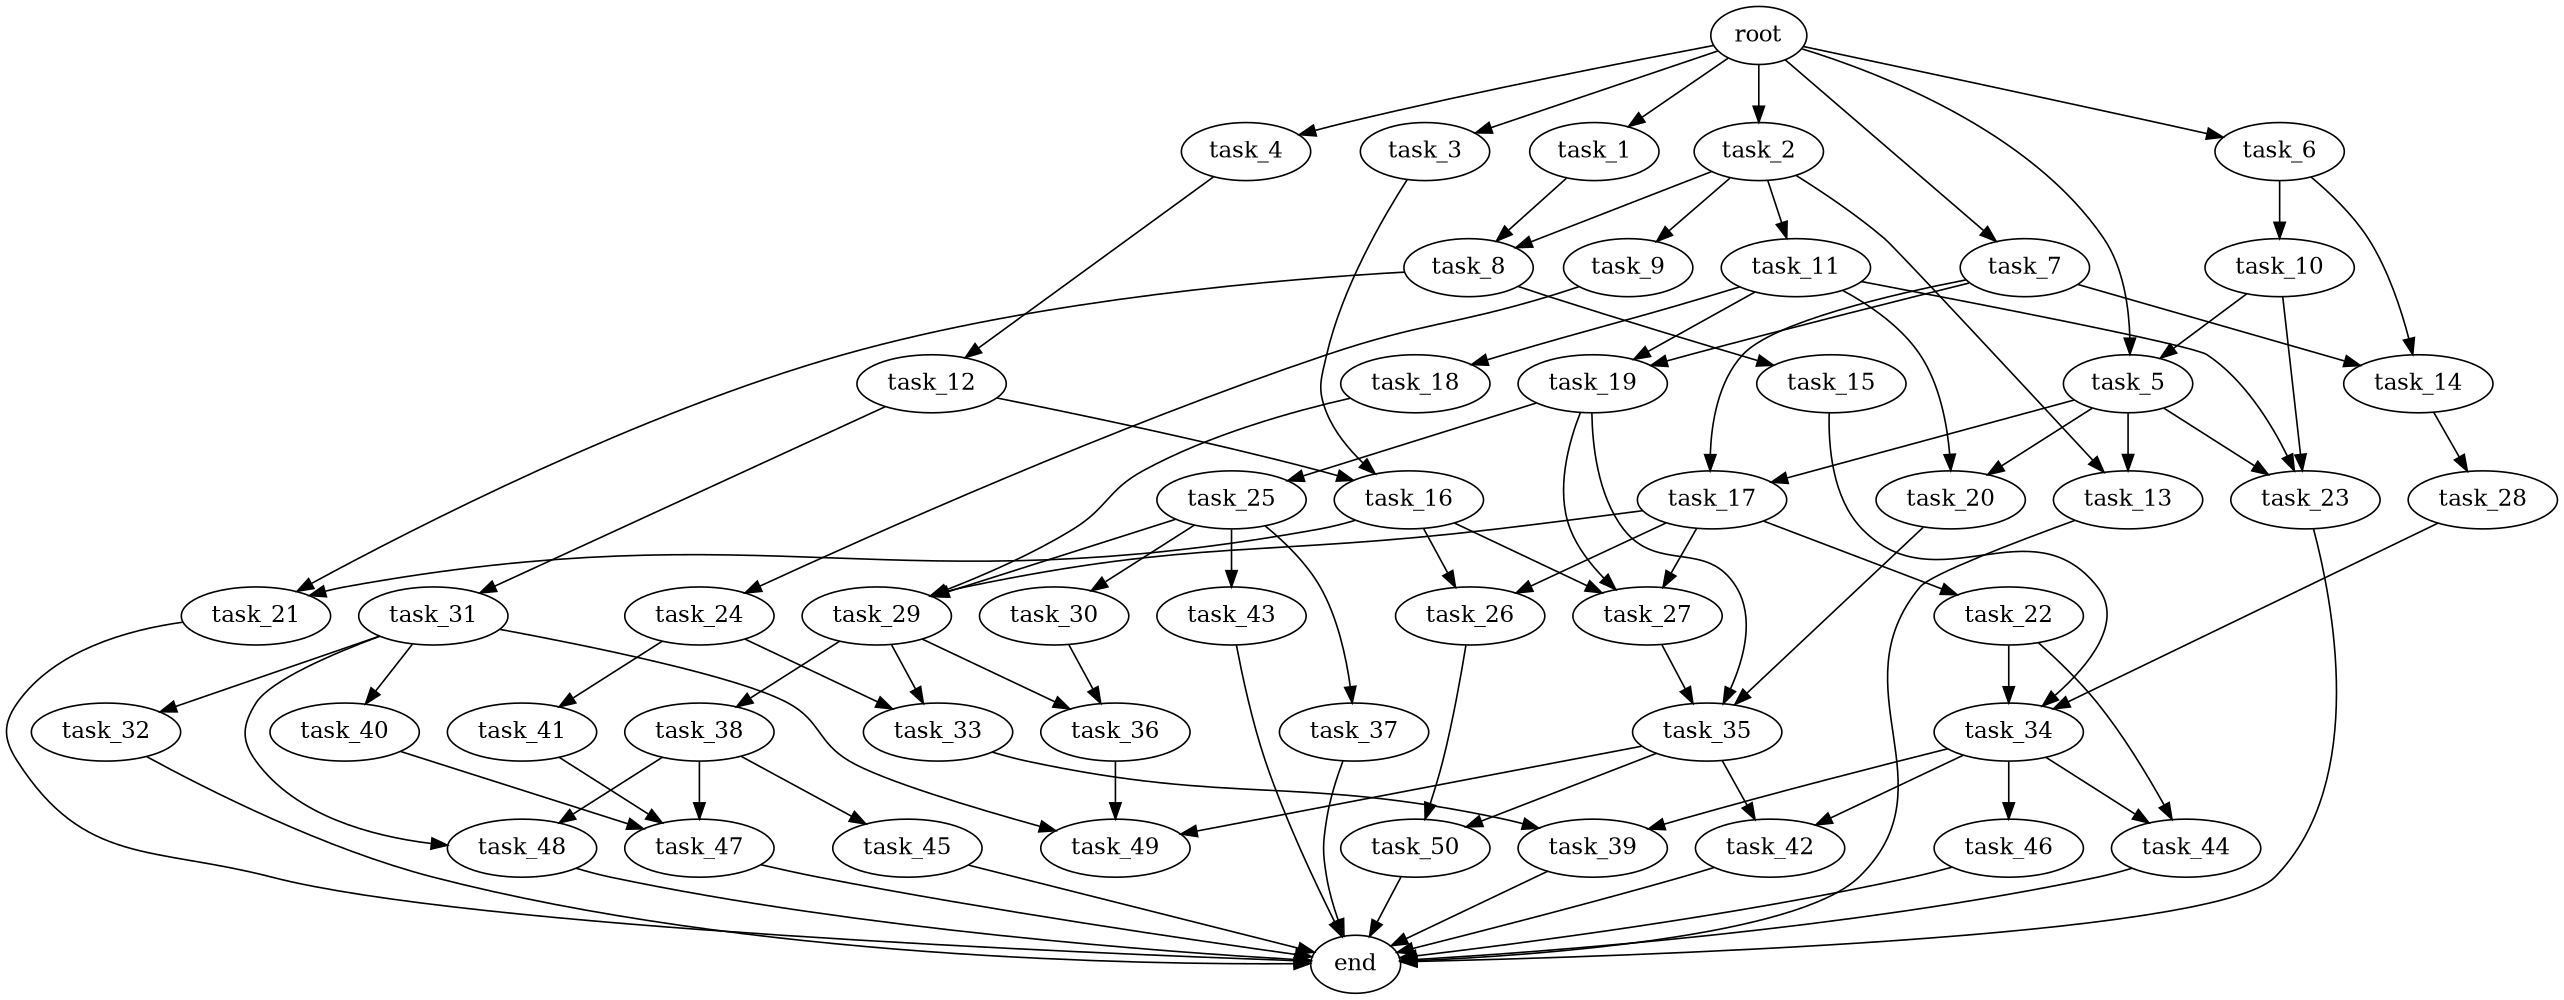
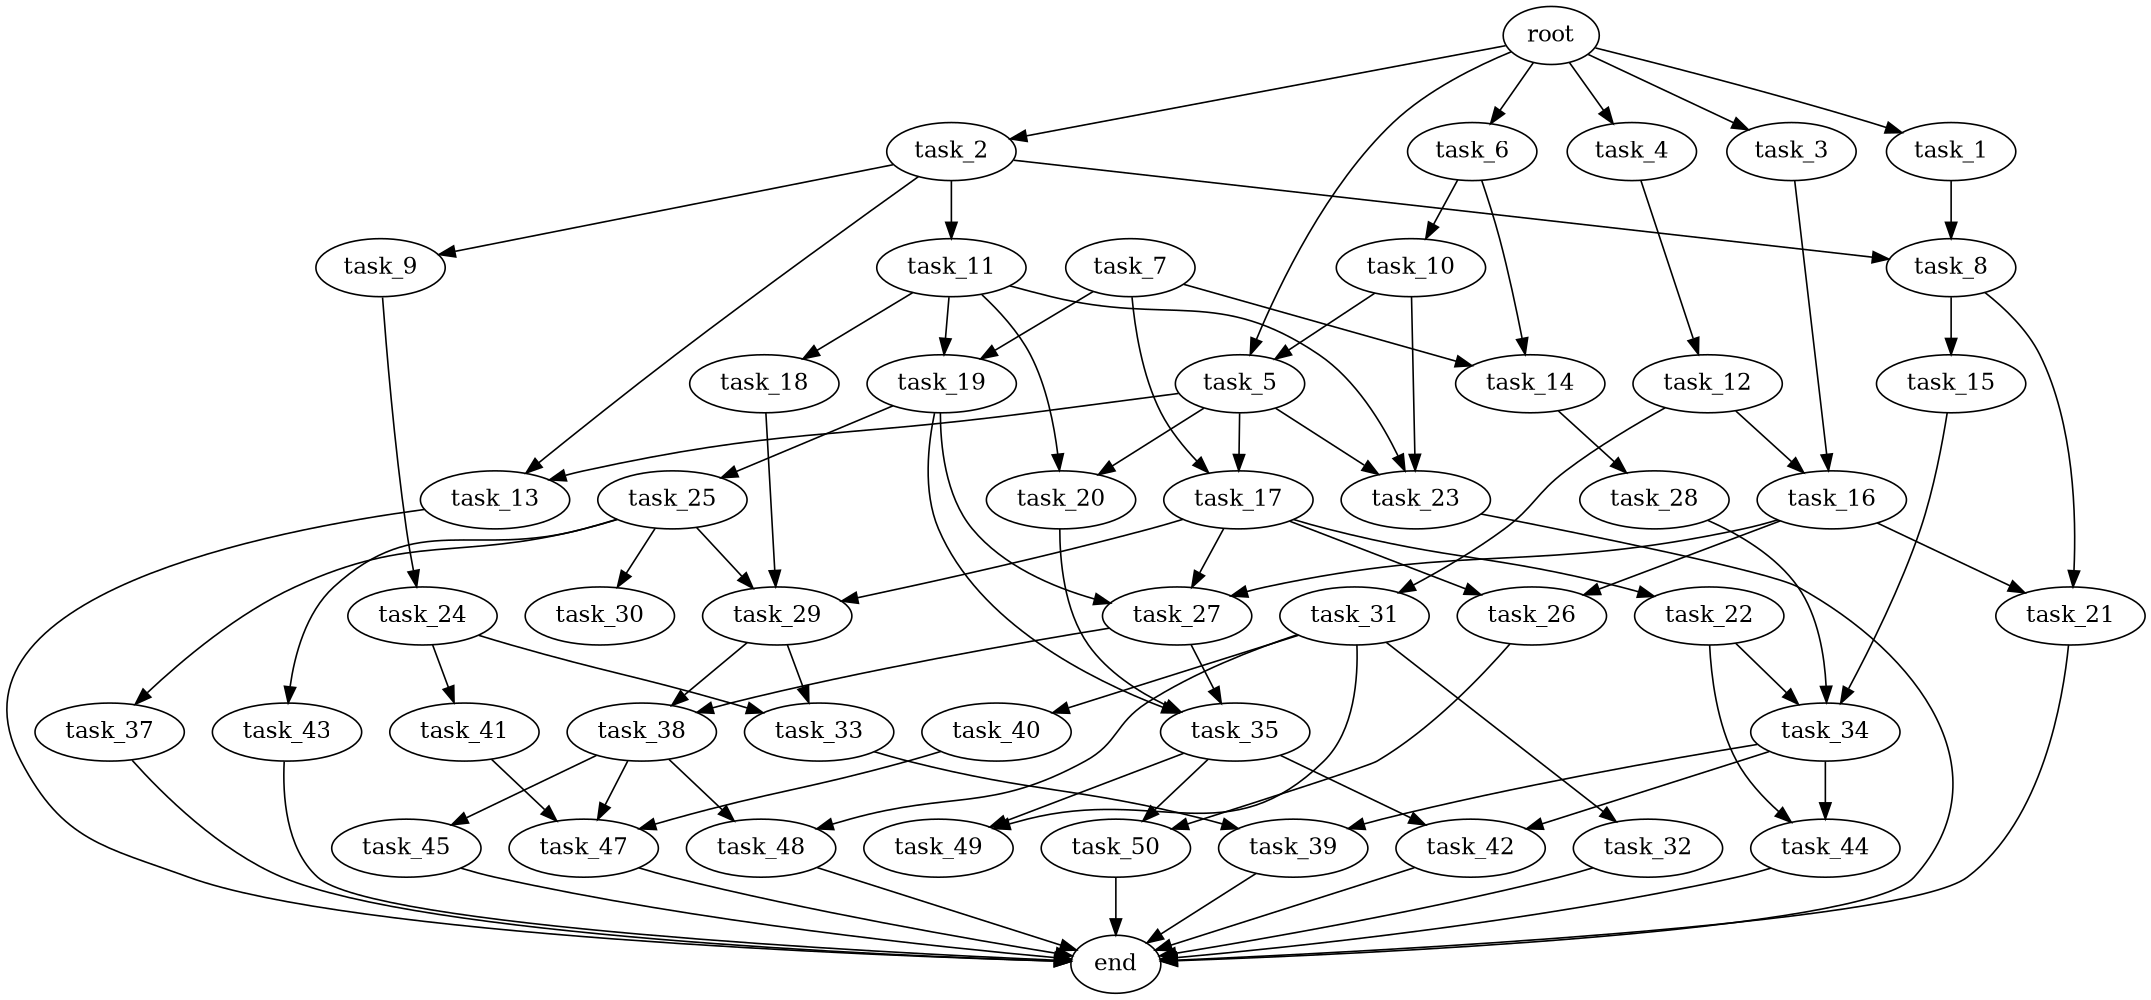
edge "root" -> "task_7": removed
edge "task_27" -> "task_38": added
node "task_36": removed
node "task_46": removed
